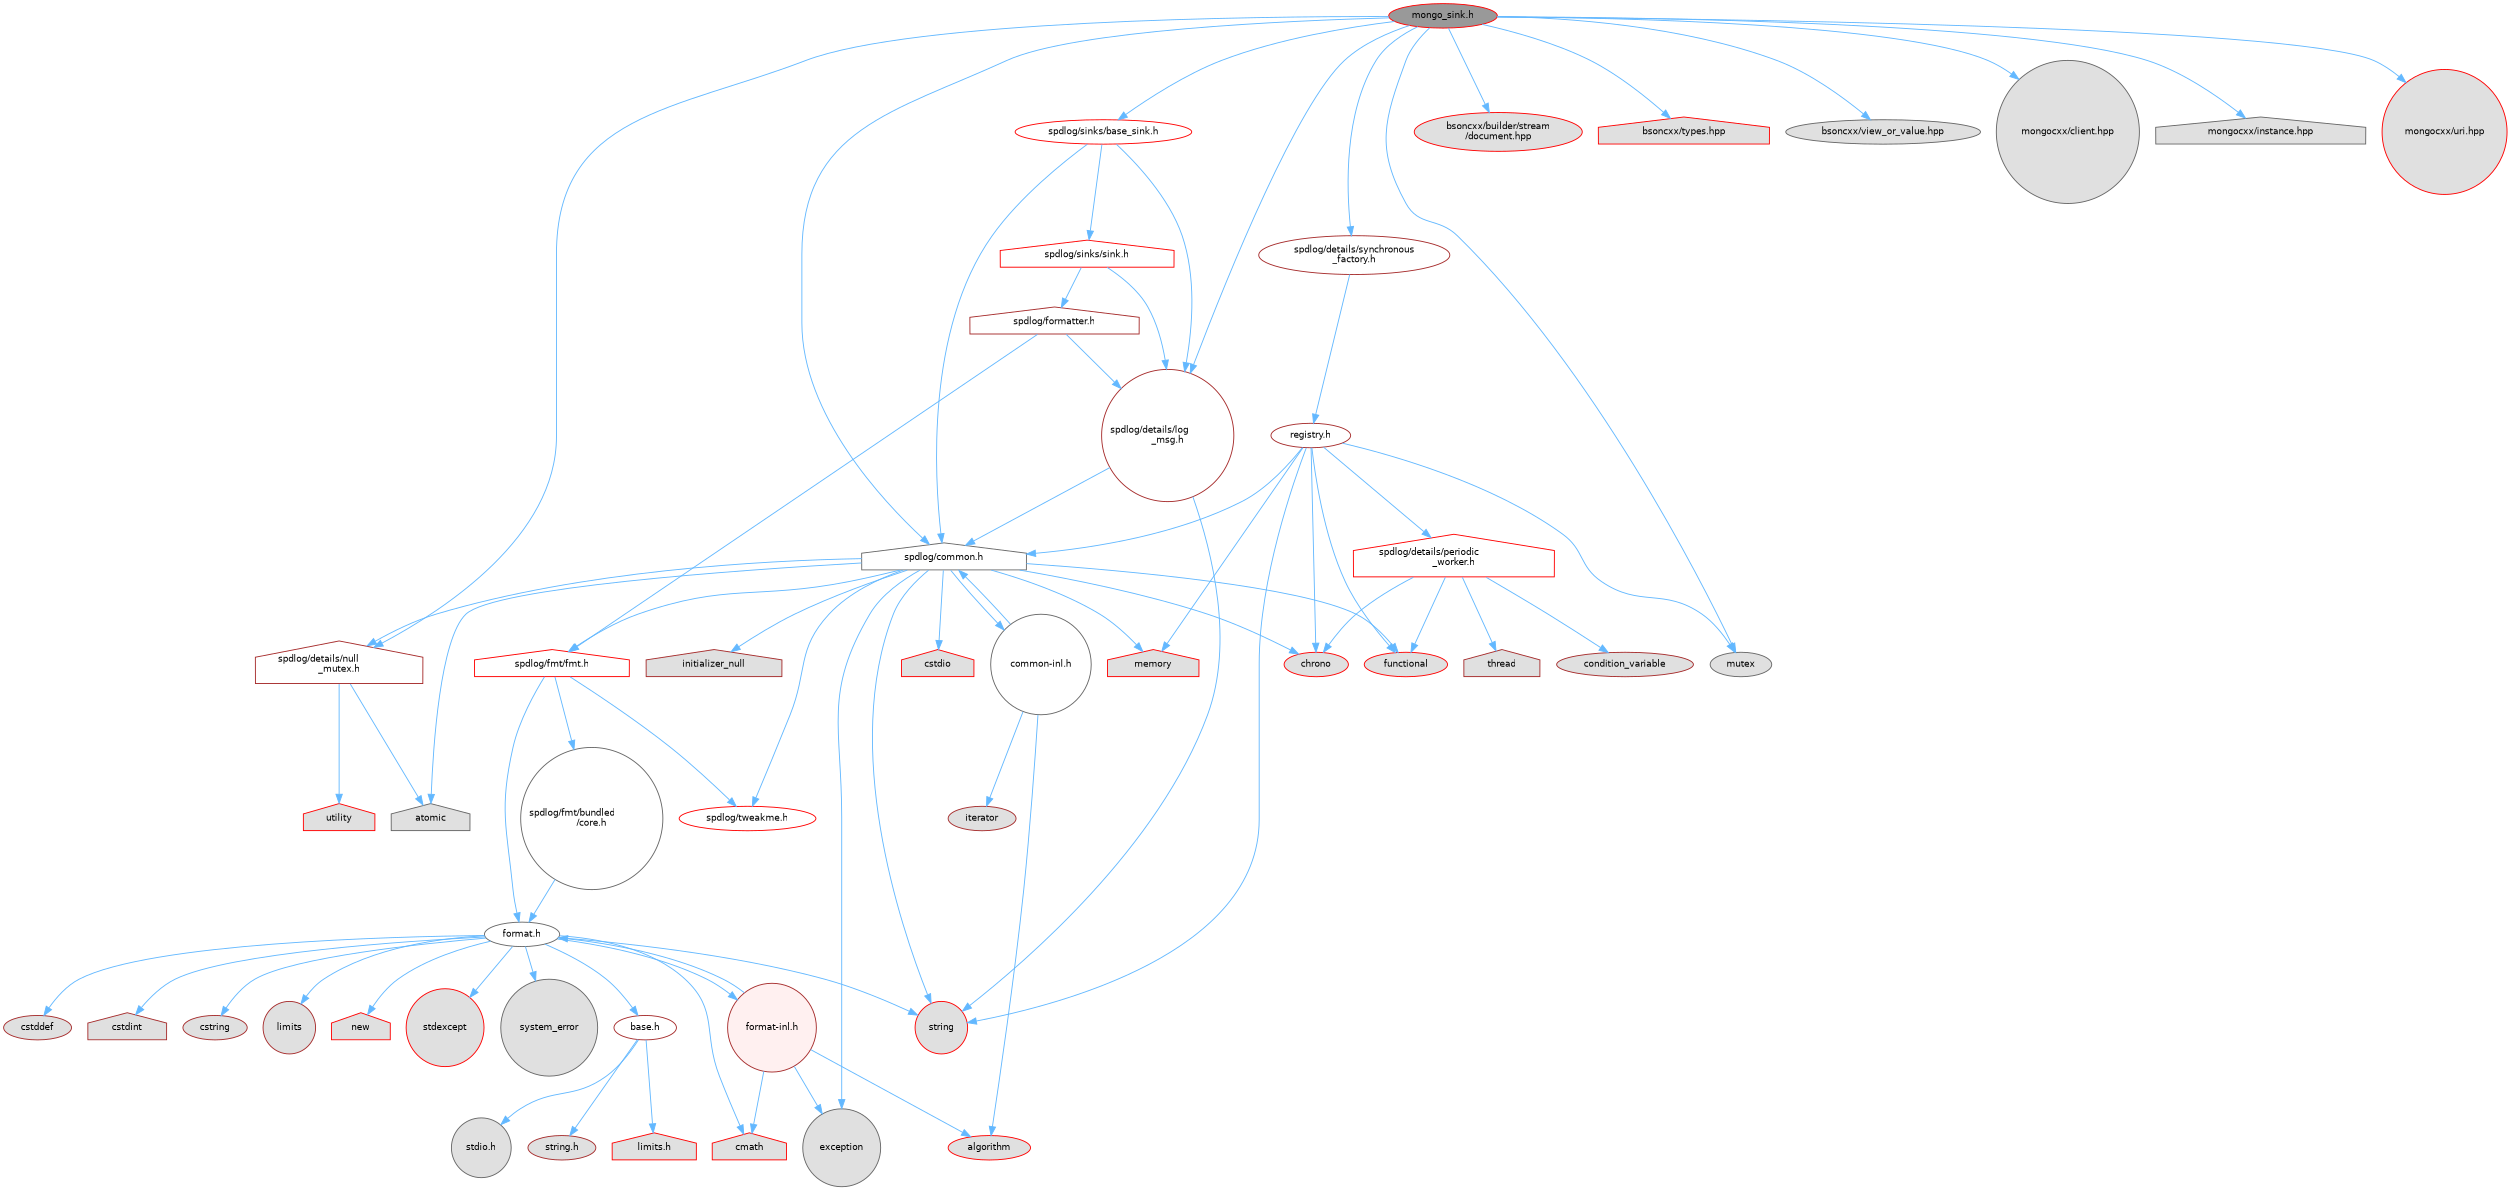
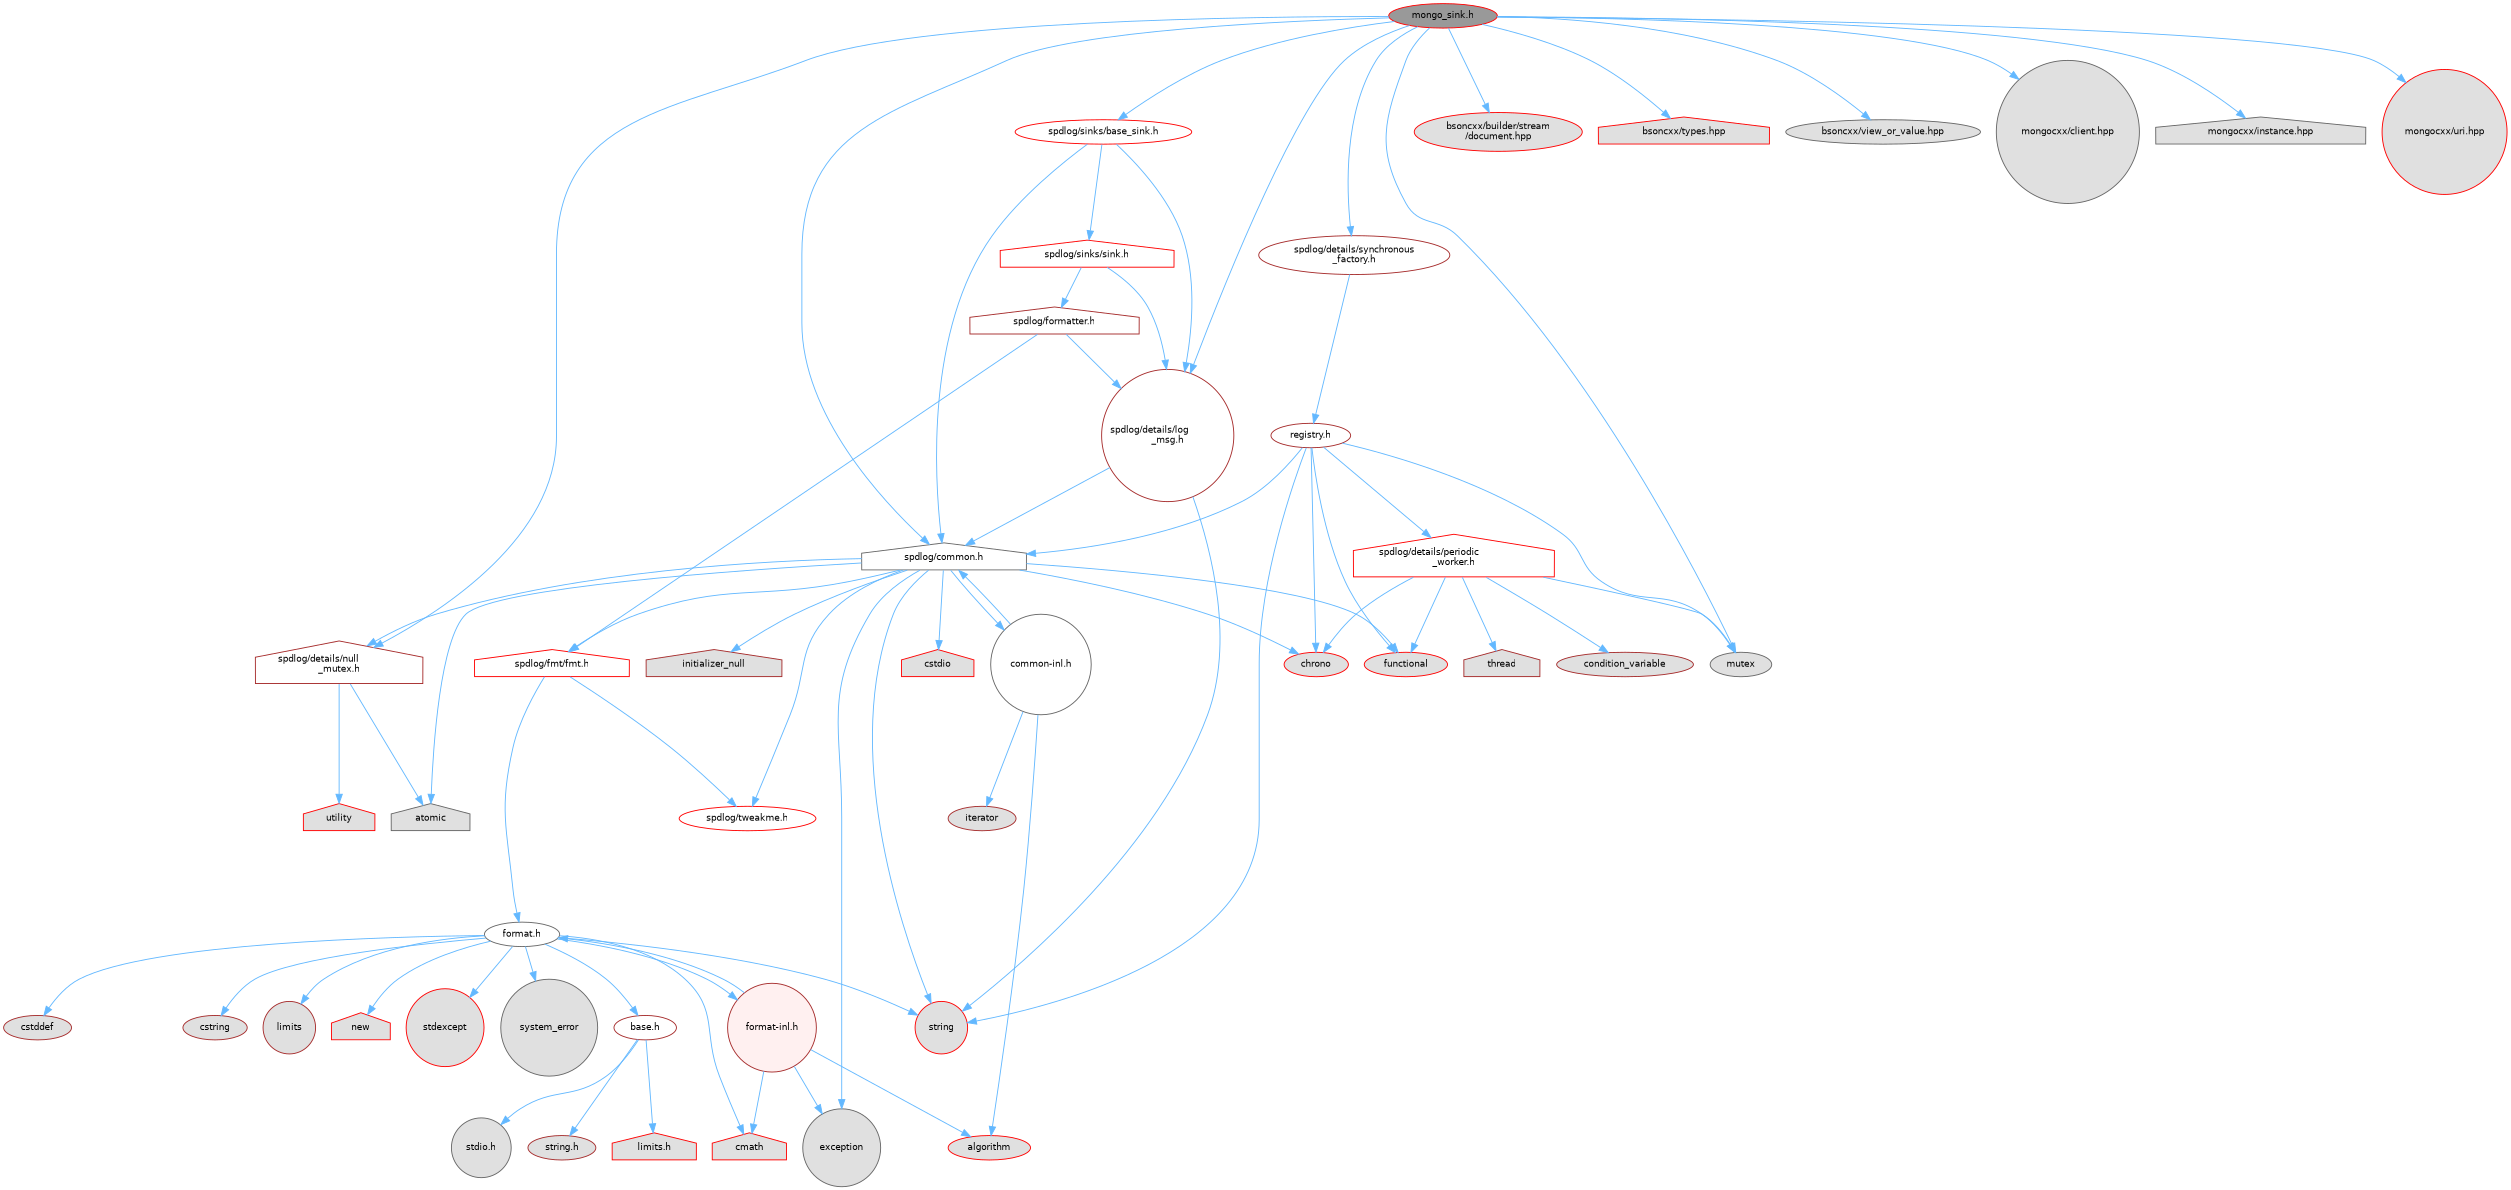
edge "spdlog/details/periodic _worker.h" -> "mutex": added
node "memory": removed
node "spdlog/fmt/bundled /core.h": removed
node "cstdint": removed
